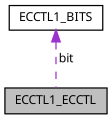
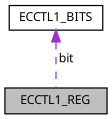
node "ECCTL1_ECCTL": label "ECCTL1_ECCTL" -> "ECCTL1_REG"
